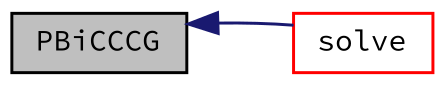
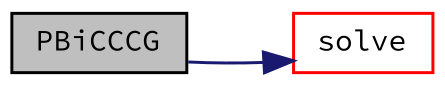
edge "solve" -> "PBiCCCG": reversed
